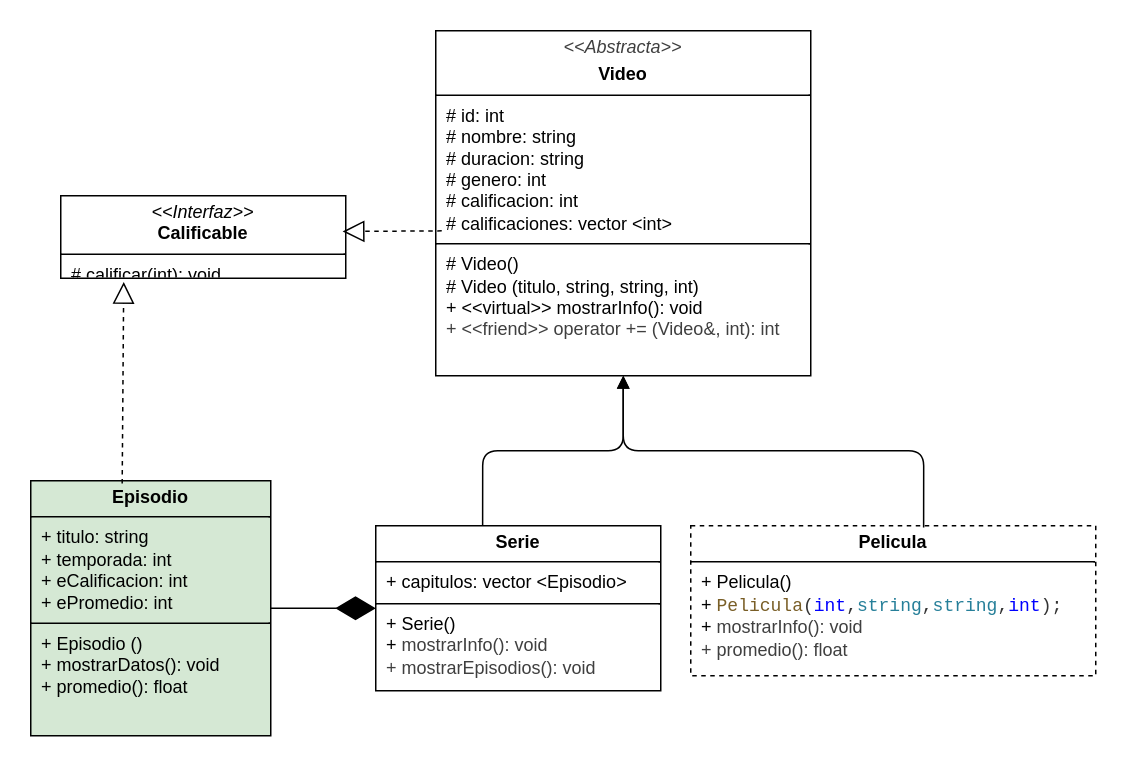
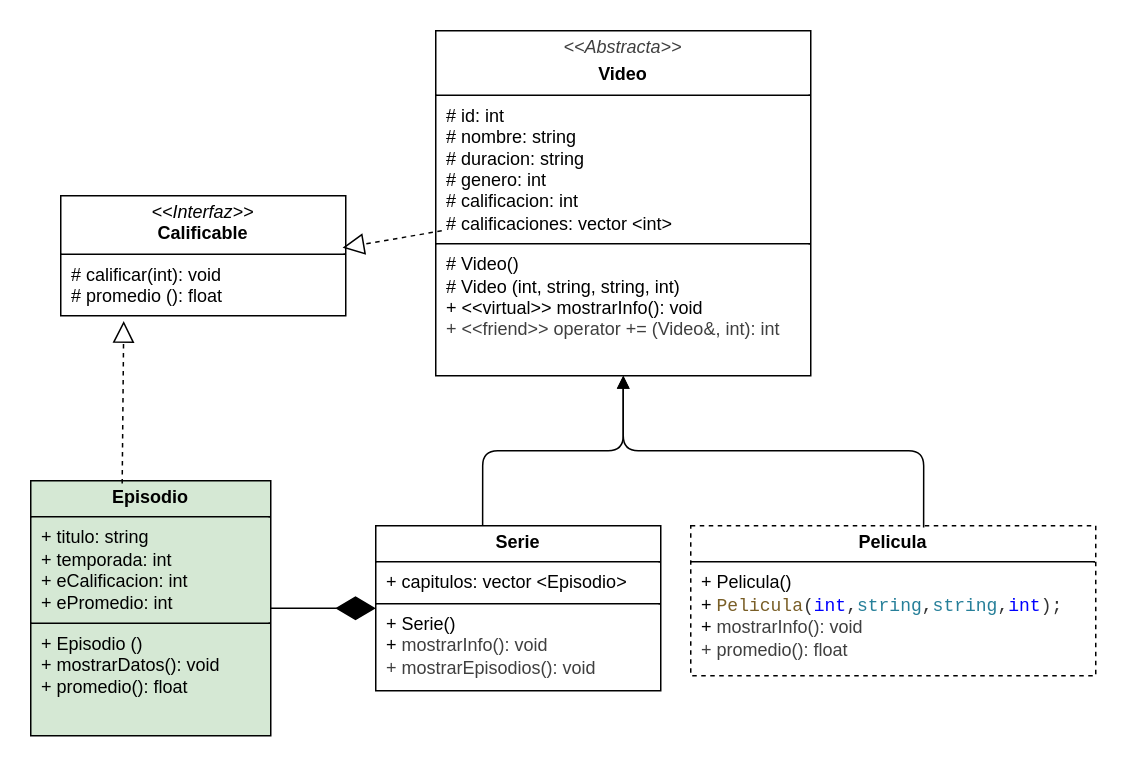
node "<<Abstracta>> Video # id: int # nombre: string # duracion: string # genero: int # calificacion: int # calificaciones: vector <int> # Video() # Video (titulo, string, string, int) + <<virtual>> mostrarInfo(): void + <<friend>> operator += (Video&, int): int": label "<<Abstracta>> Video # id: int # nombre: string # duracion: string # genero: int # calificacion: int # calificaciones: vector <int> # Video() # Video (titulo, string, string, int) + <<virtual>> mostrarInfo(): void + <<friend>> operator += (Video&, int): int" -> "<<Abstracta>> Video # id: int # nombre: string # duracion: string # genero: int # calificacion: int # calificaciones: vector <int> # Video() # Video (int, string, string, int) + <<virtual>> mostrarInfo(): void + <<friend>> operator += (Video&, int): int"
node "<<Interfaz>> Calificable # calificar(int): void # promedio (): float": size 285x83 -> 285x120
